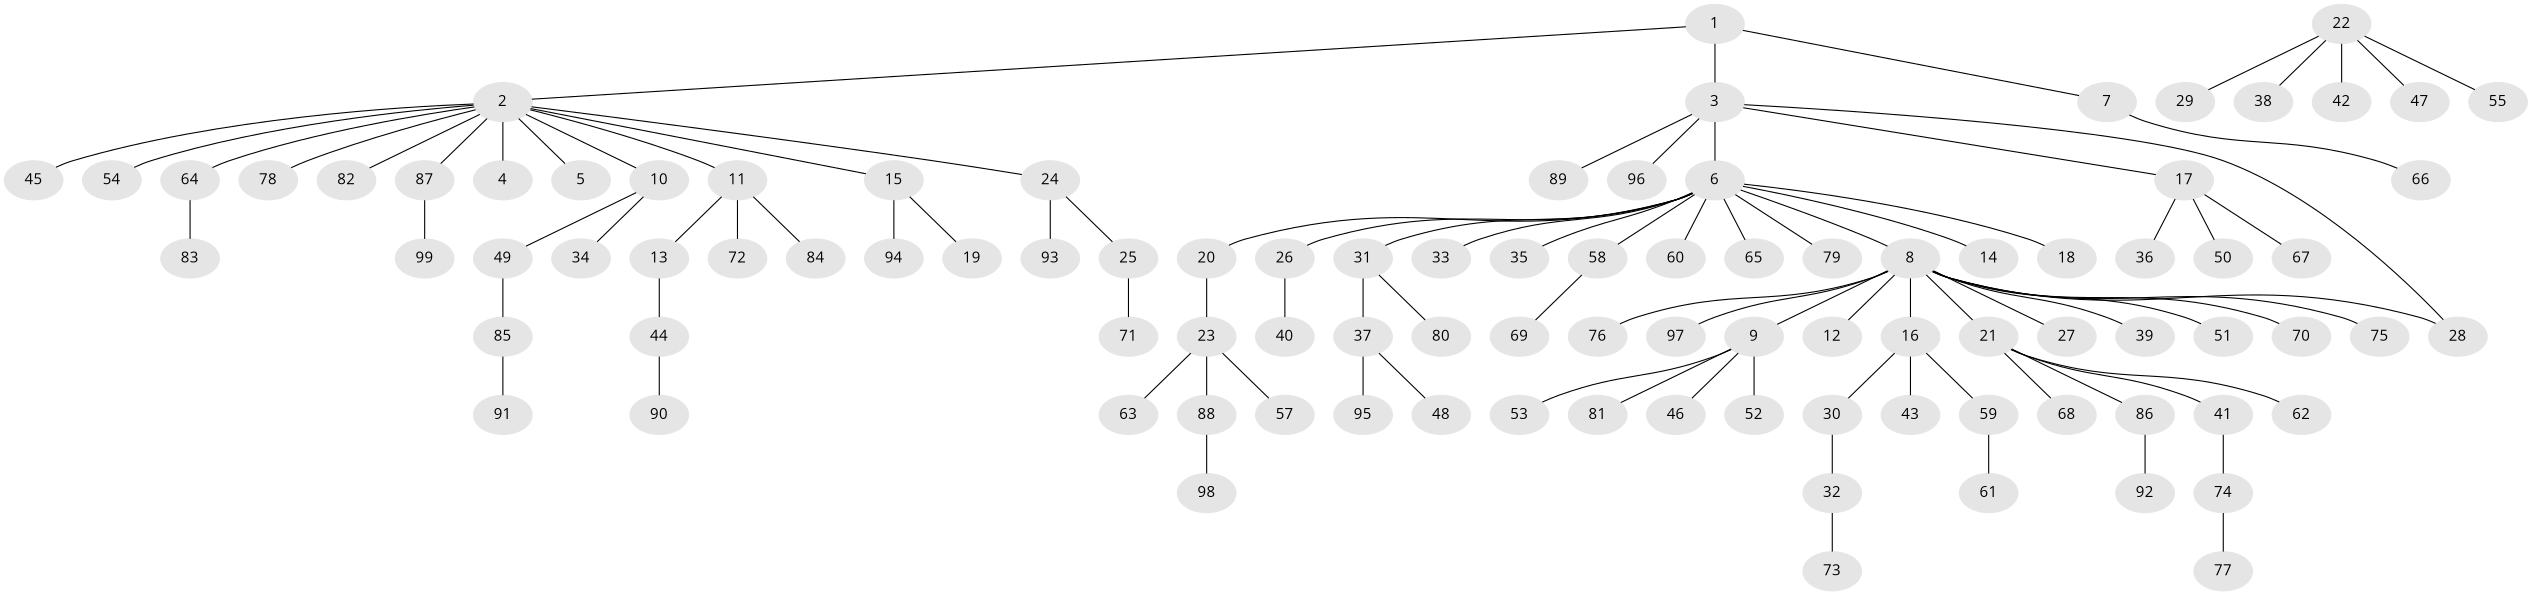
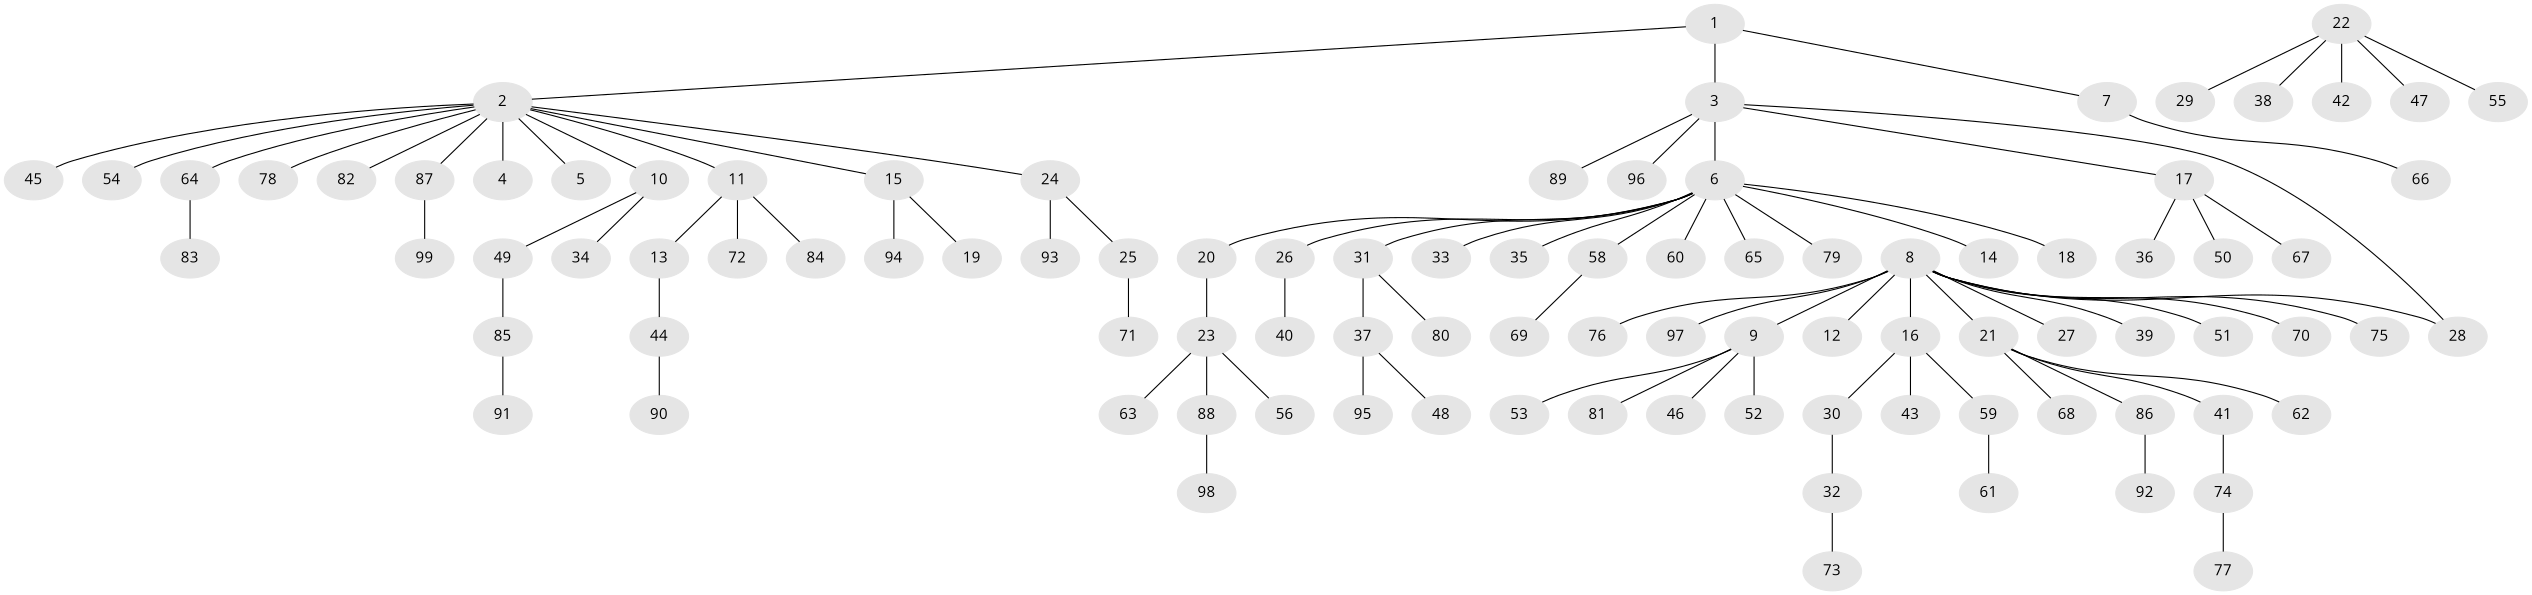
edge "6" -- "8": removed
node "57": label "57" -> "56"
